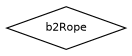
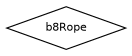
node "b2Rope": label "b2Rope" -> "b8Rope"
